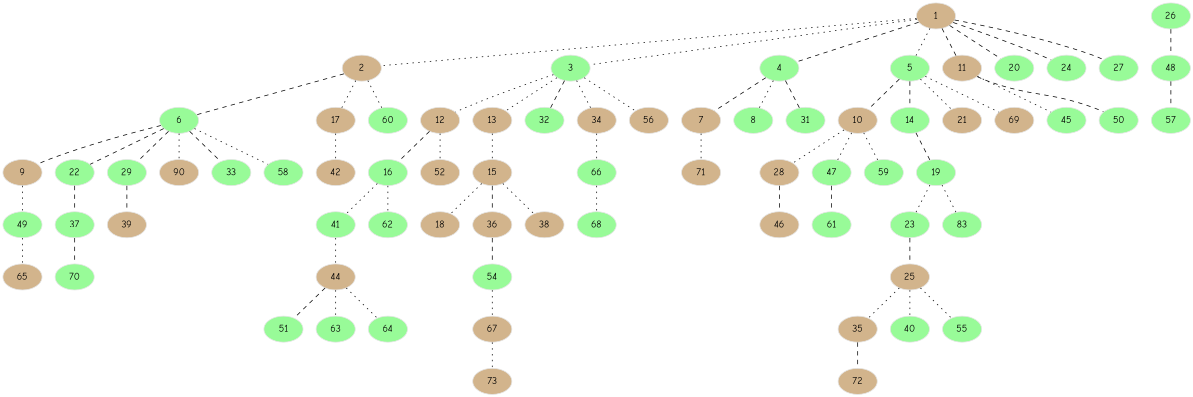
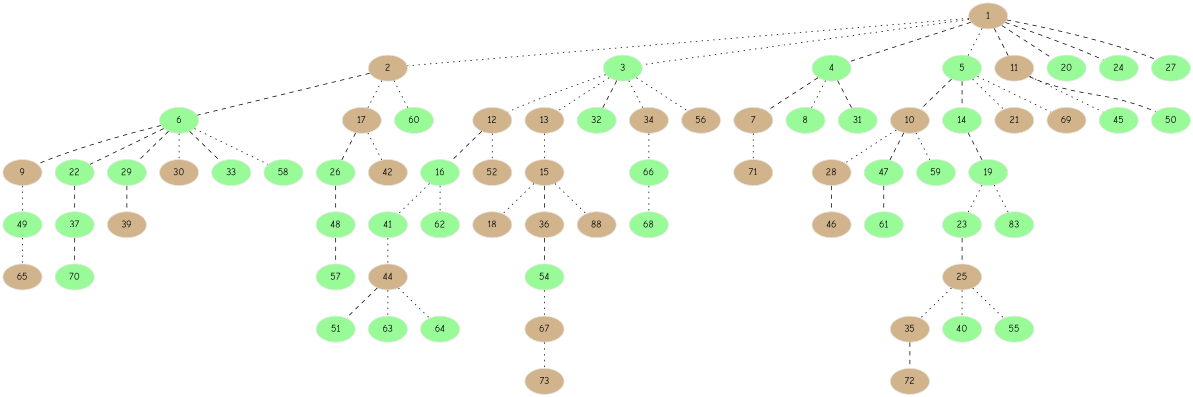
edge "17" -- "26": added
edge "10" -- "47": style dotted -> dashed
node "90": label "90" -> "30"
node "38": label "38" -> "88"
